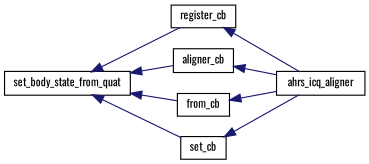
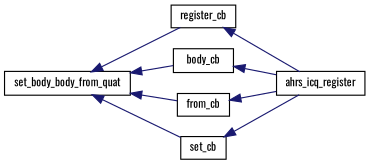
node "aligner_cb": label "aligner_cb" -> "body_cb"
node "set_body_state_from_quat": label "set_body_state_from_quat" -> "set_body_body_from_quat"
node "ahrs_icq_aligner": label "ahrs_icq_aligner" -> "ahrs_icq_register"
